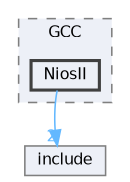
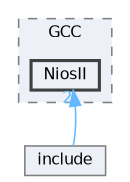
edge "NiosII" -> "include": reversed
